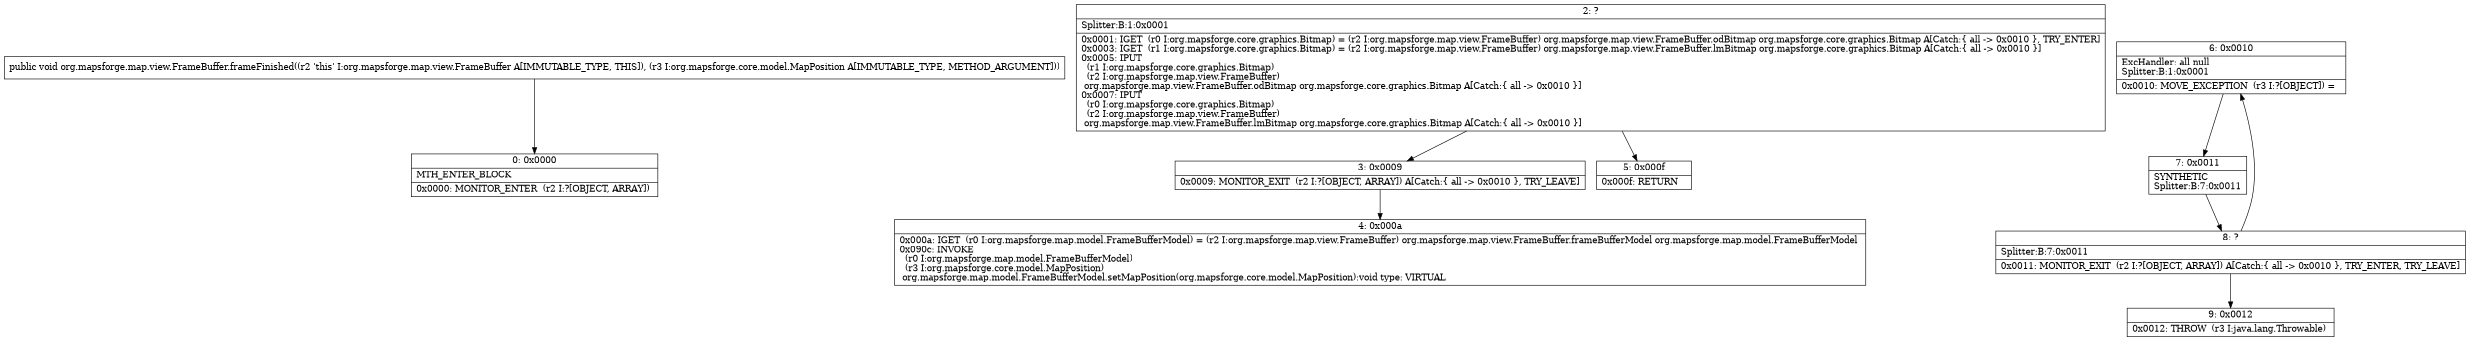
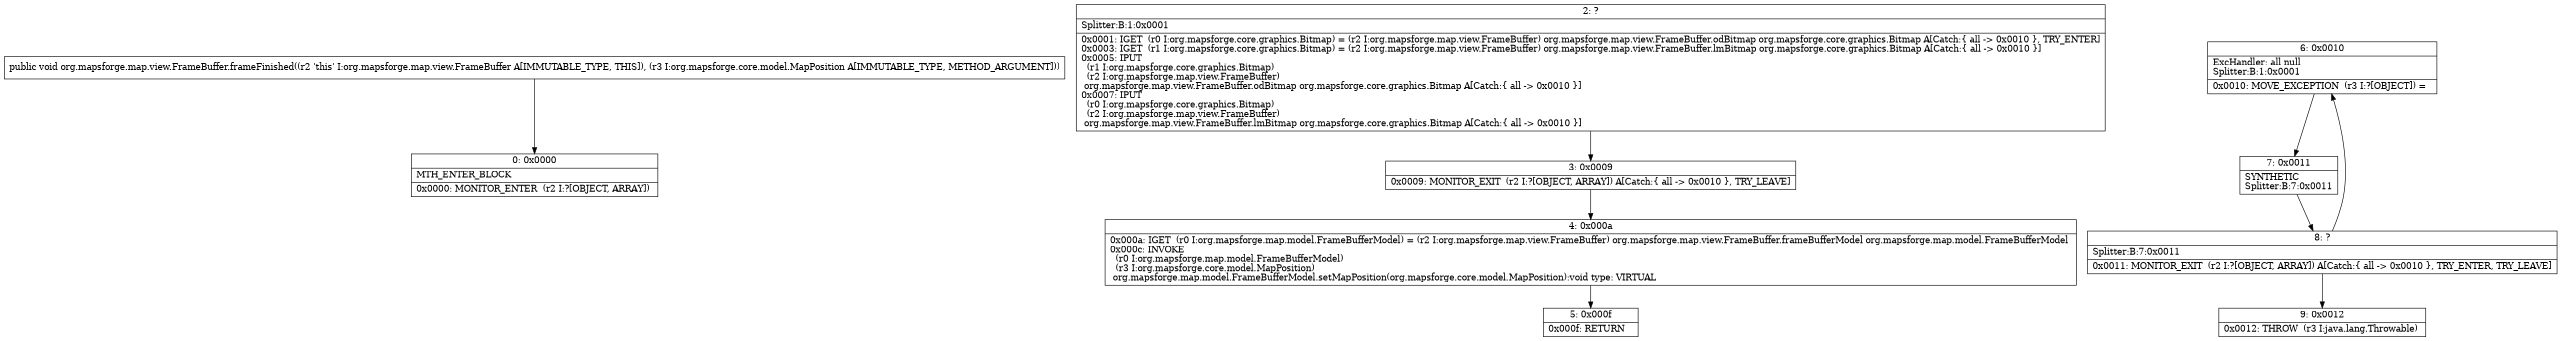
edge "2: ?" -> "5: 0x000f": now "4: 0x000a" -> "5: 0x000f"
node "4: 0x000a": text "0x090c: INVOKE" -> "0x000c: INVOKE"
